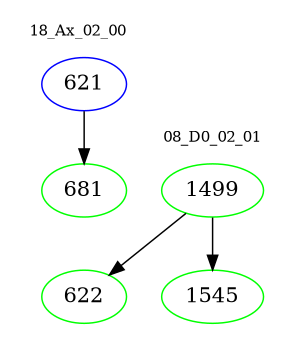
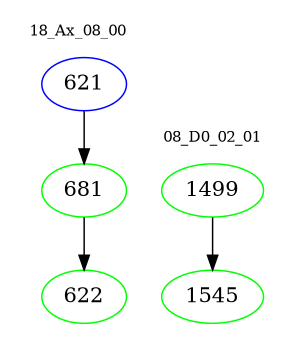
cluster "18_Ax_02_00": label "18_Ax_02_00" -> "18_Ax_08_00"
edge "1499" -> "622": now "681" -> "622"
